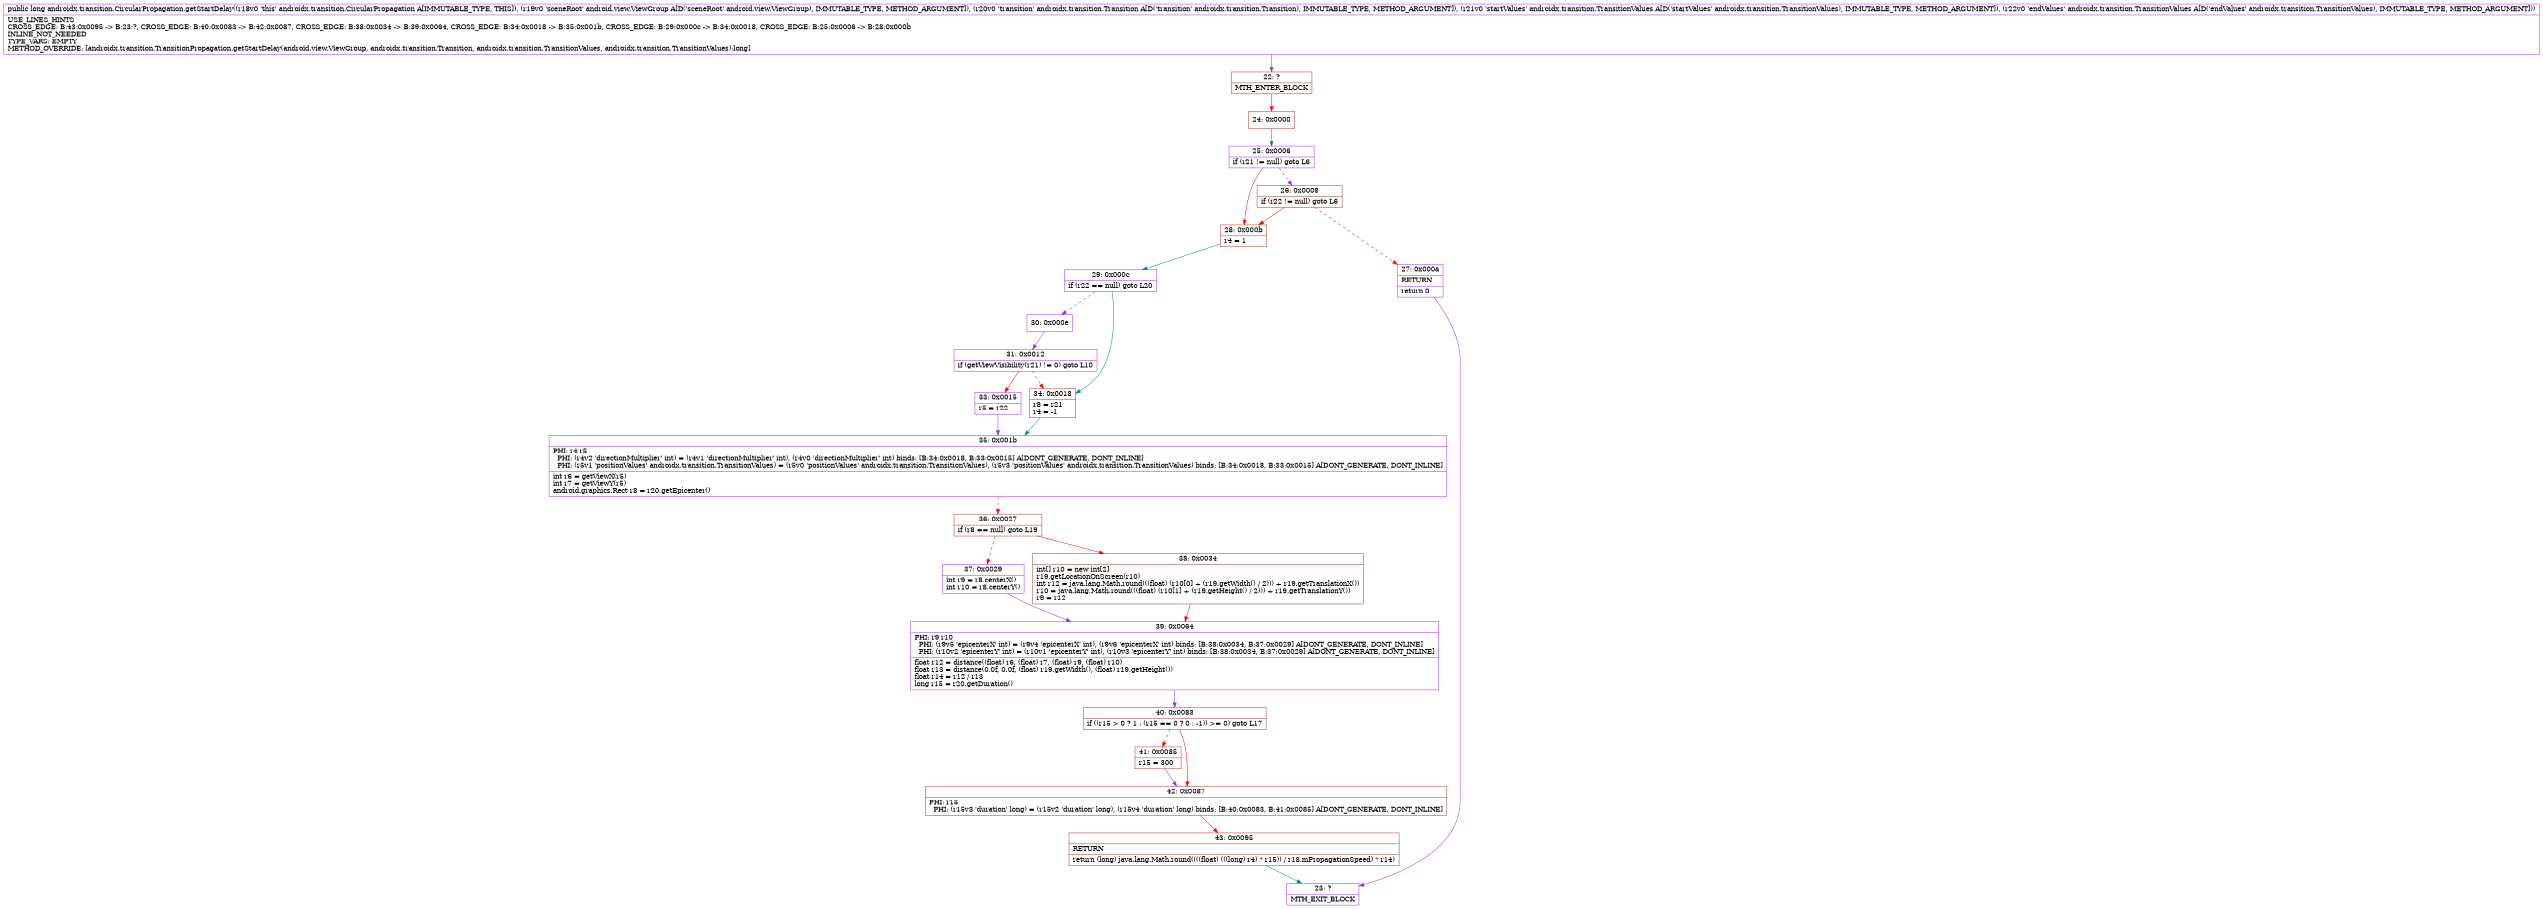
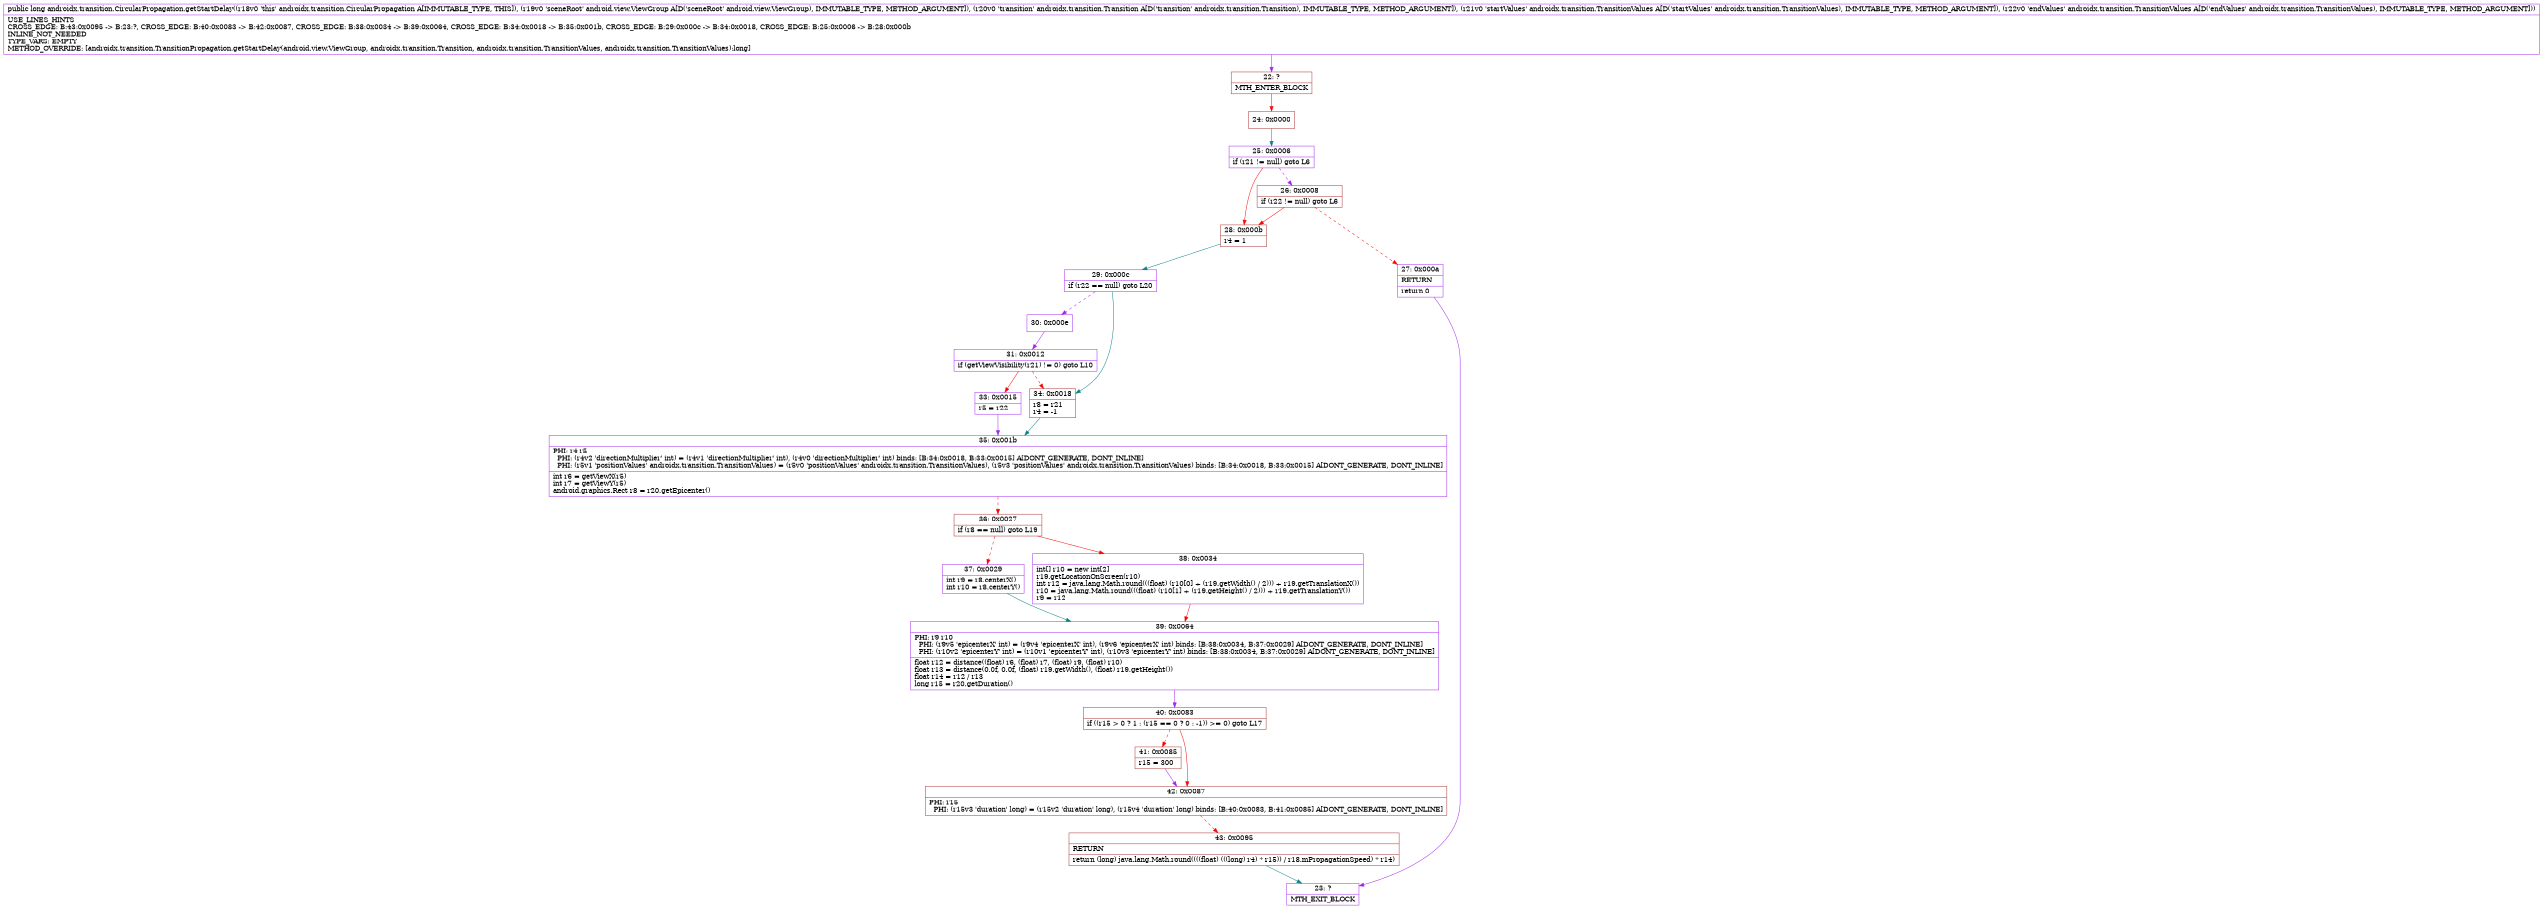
node "38: 0x0034": color brown -> purple
edge "37: 0x0029" -> "39: 0x0064": color purple -> teal
edge "42: 0x0087" -> "43: 0x0095": style solid -> dashed
